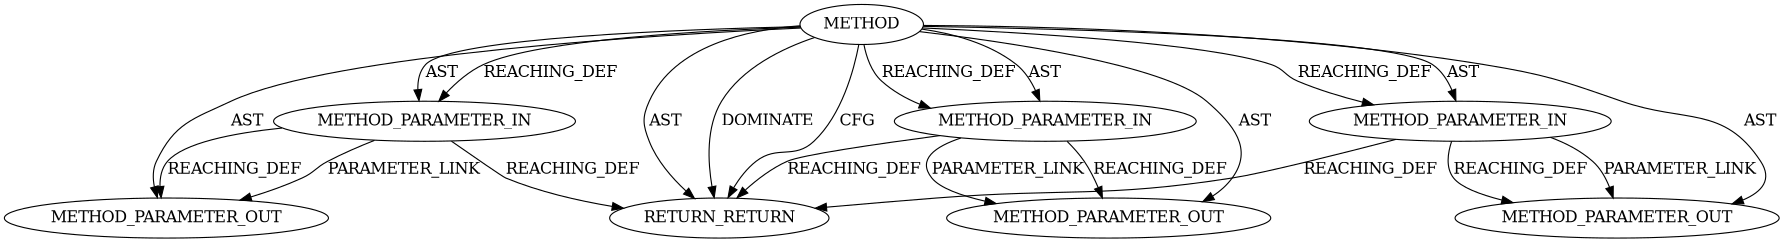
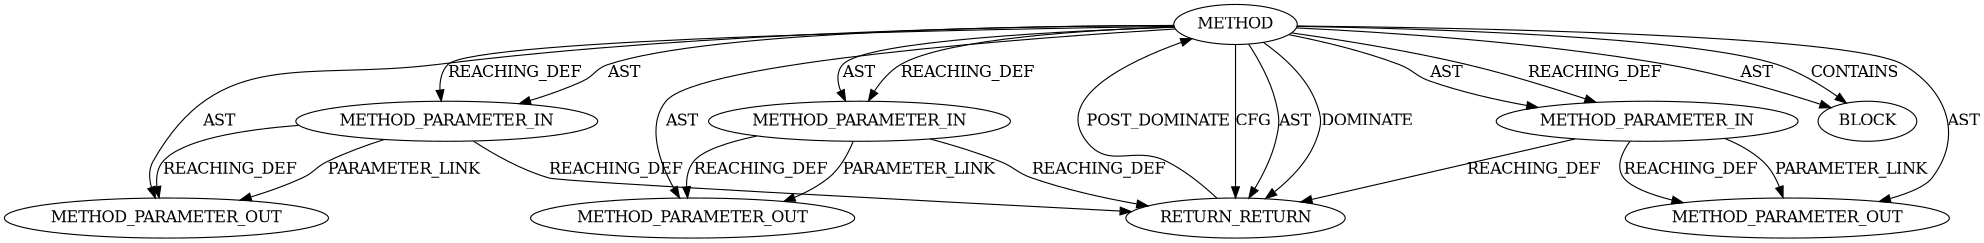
node "BLOCK": added
edge "RETURN_RETURN" -> "METHOD": added, label "POST_DOMINATE"
